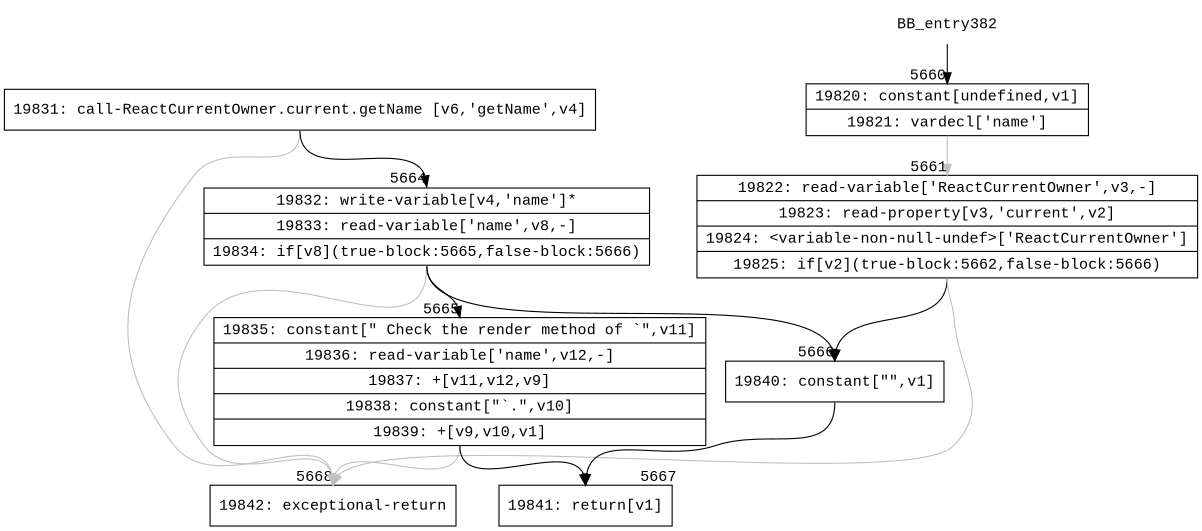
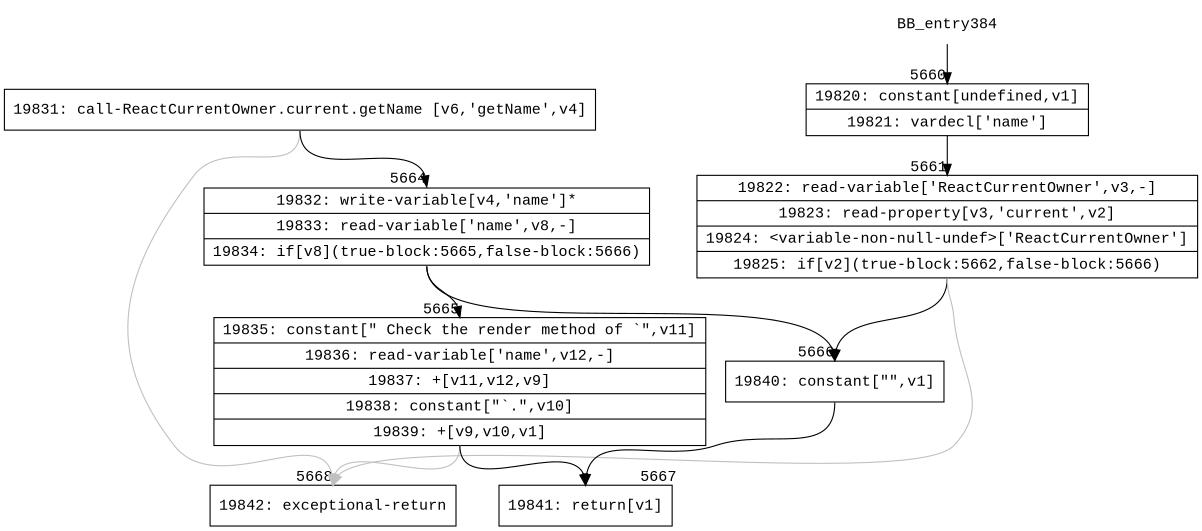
node "BB_entry382": label "BB_entry382" -> "BB_entry384"
edge "19820: constant[undefined,v1]" -> "19822: read-variable['ReactCurrentOwner',v3,-]": color gray -> black
edge "19832: write-variable[v4,'name']*" -> "19842: exceptional-return": removed
